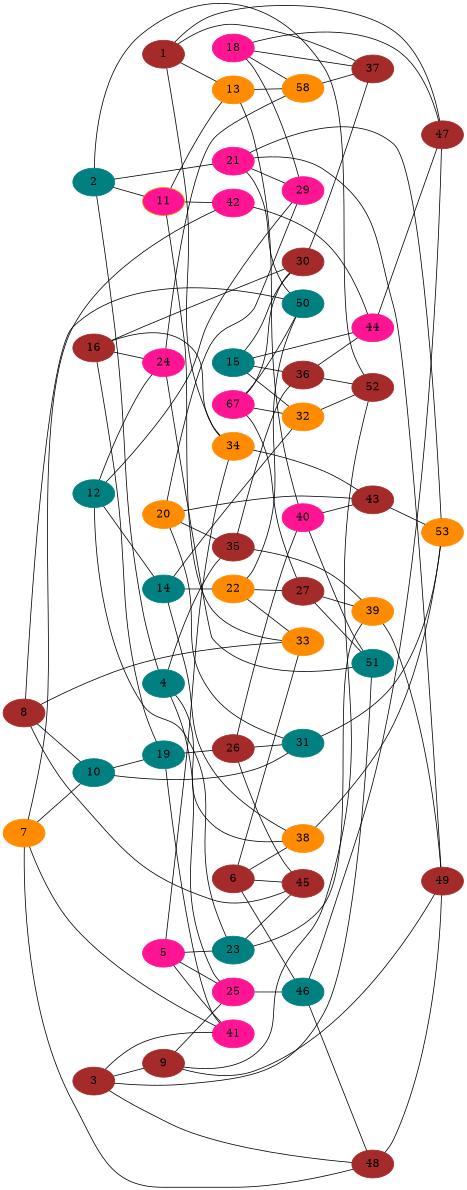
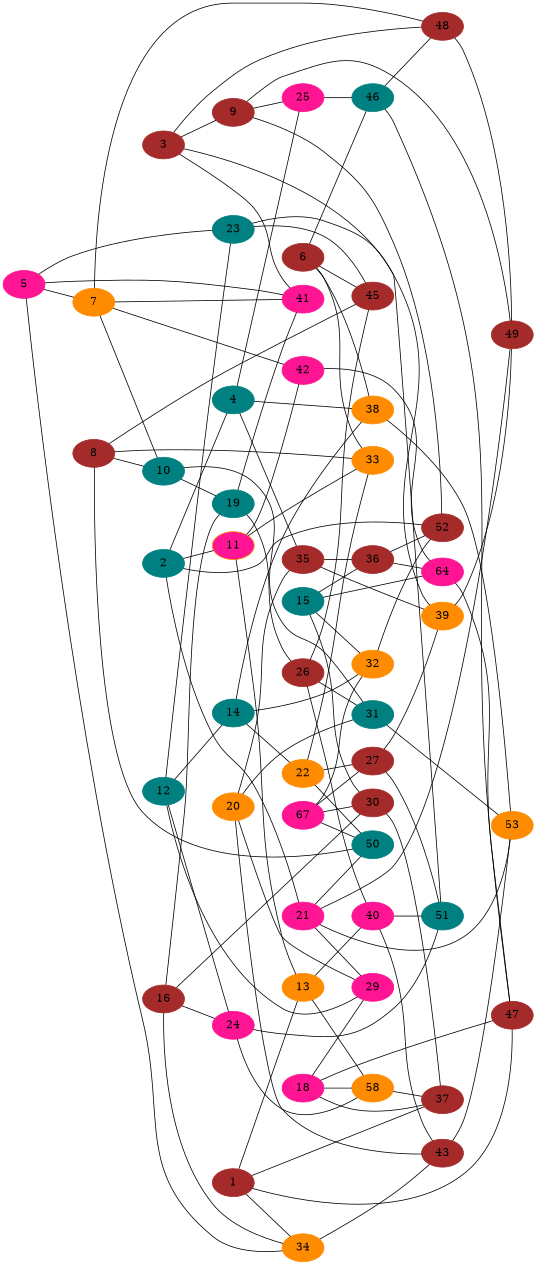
node "44": label "44" -> "64"
edge "5" -- "25": now "5" -- "7"
